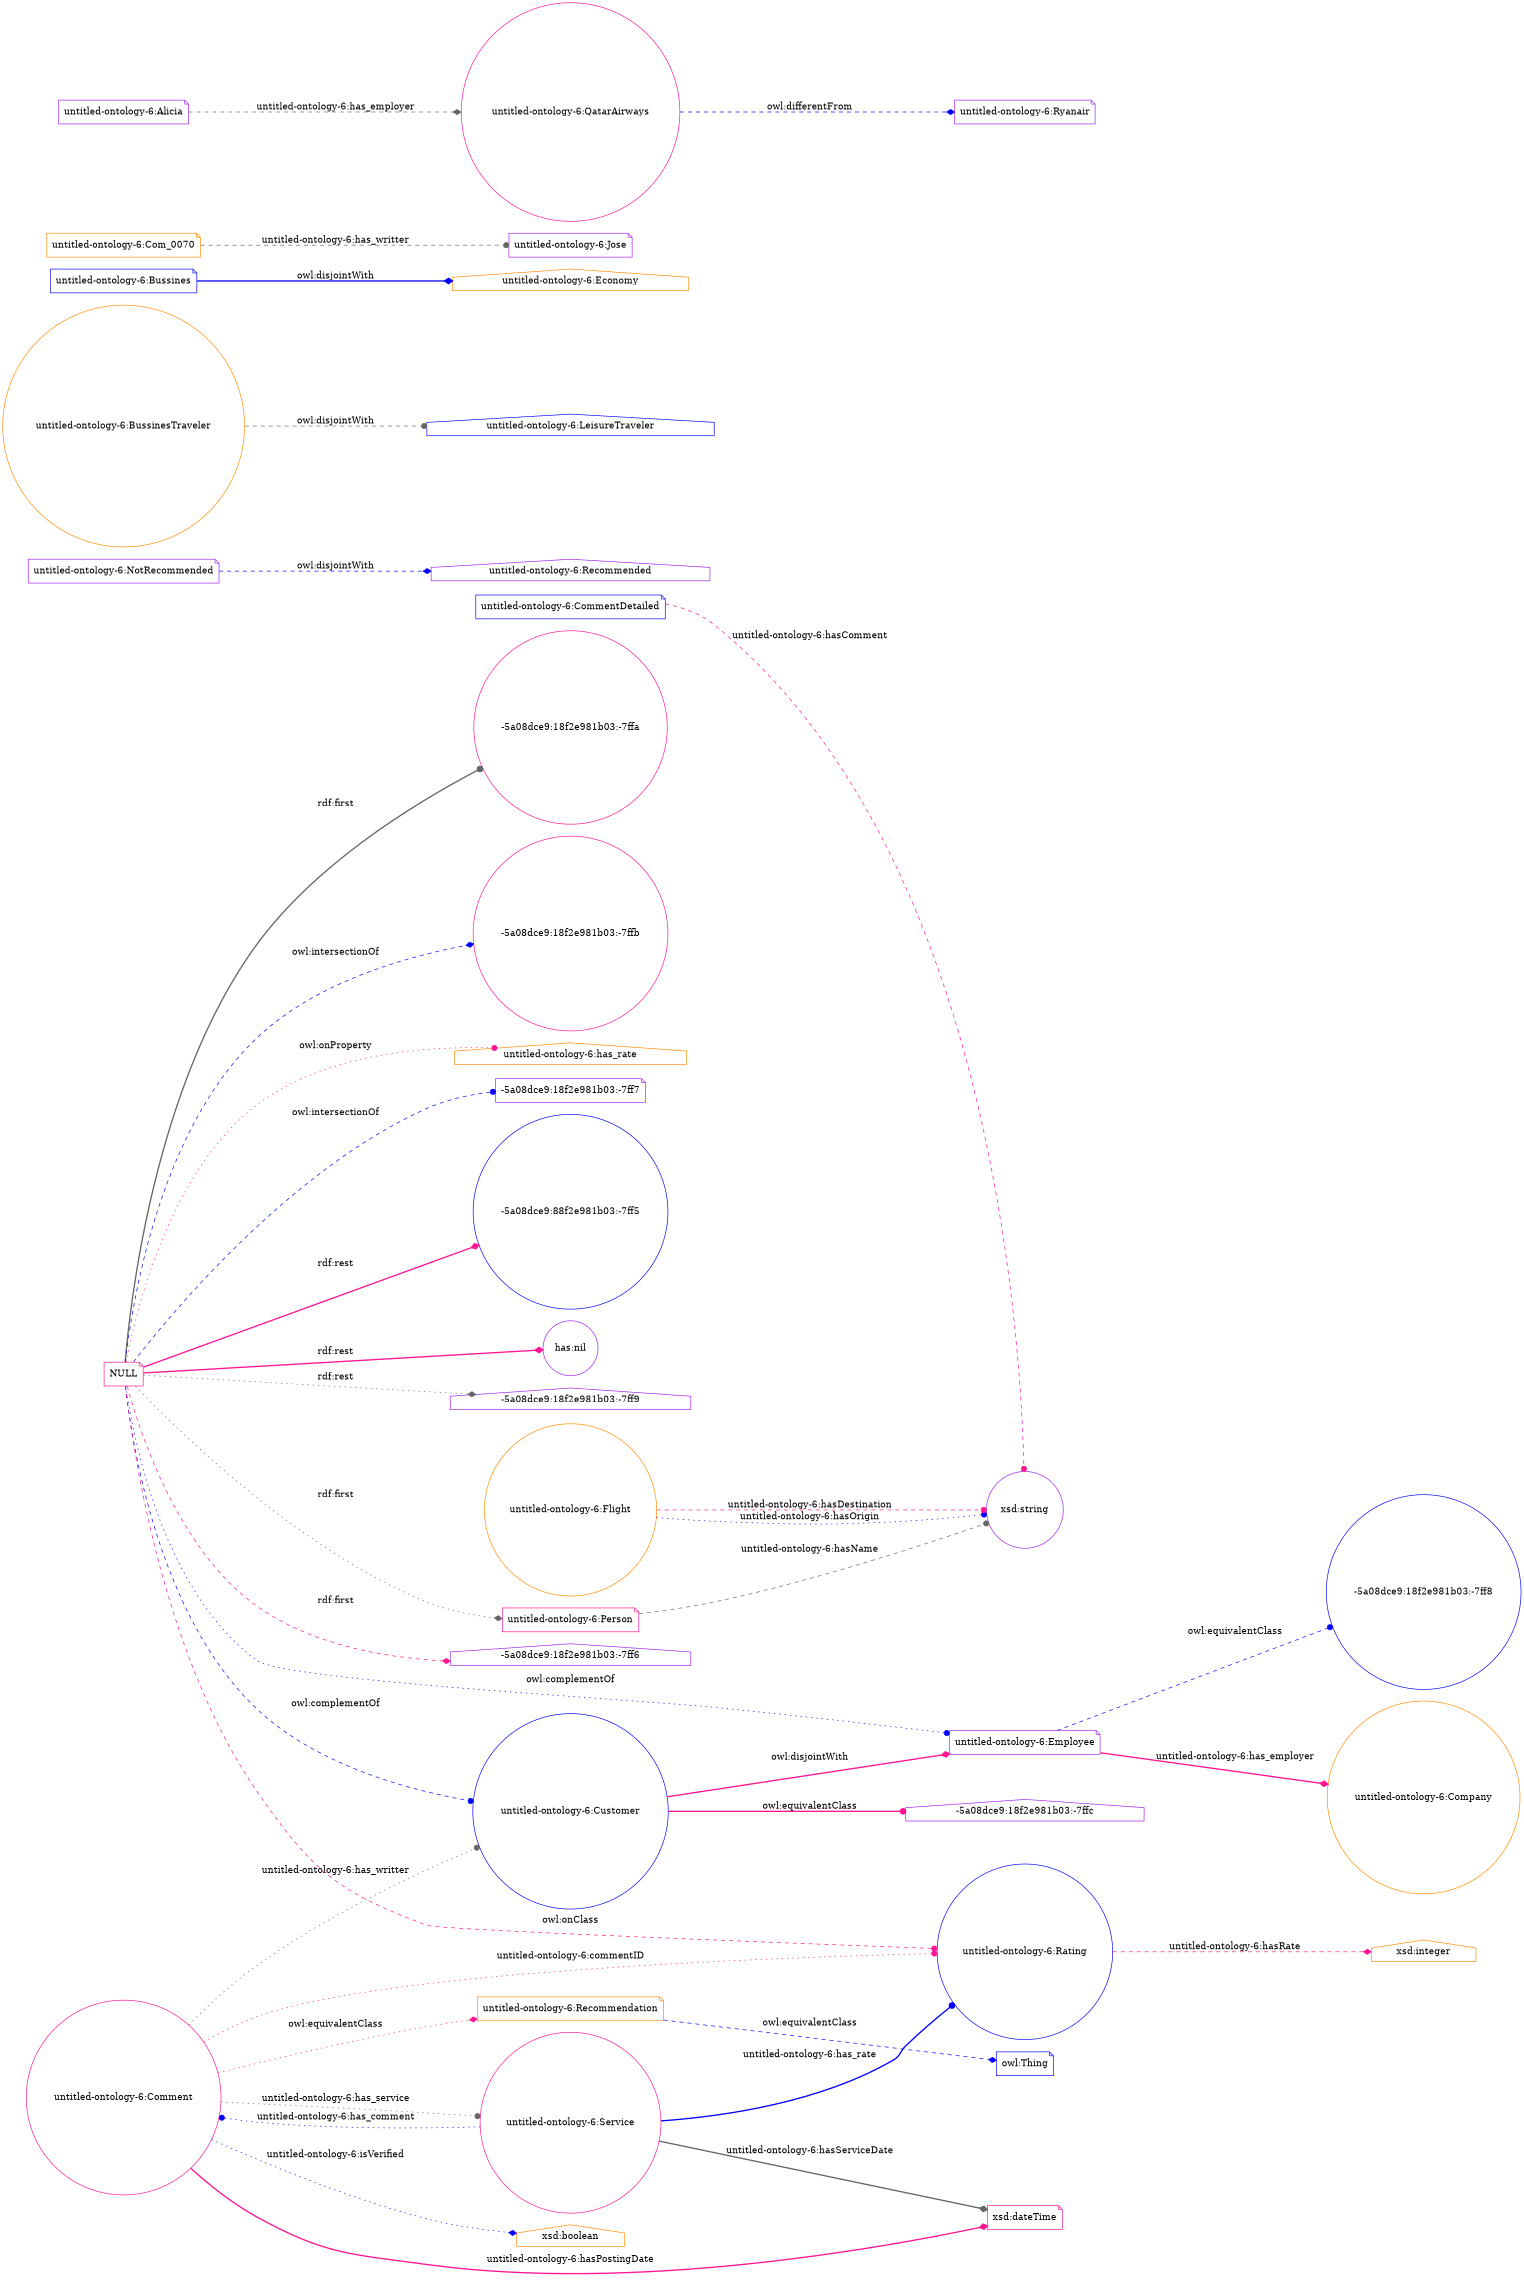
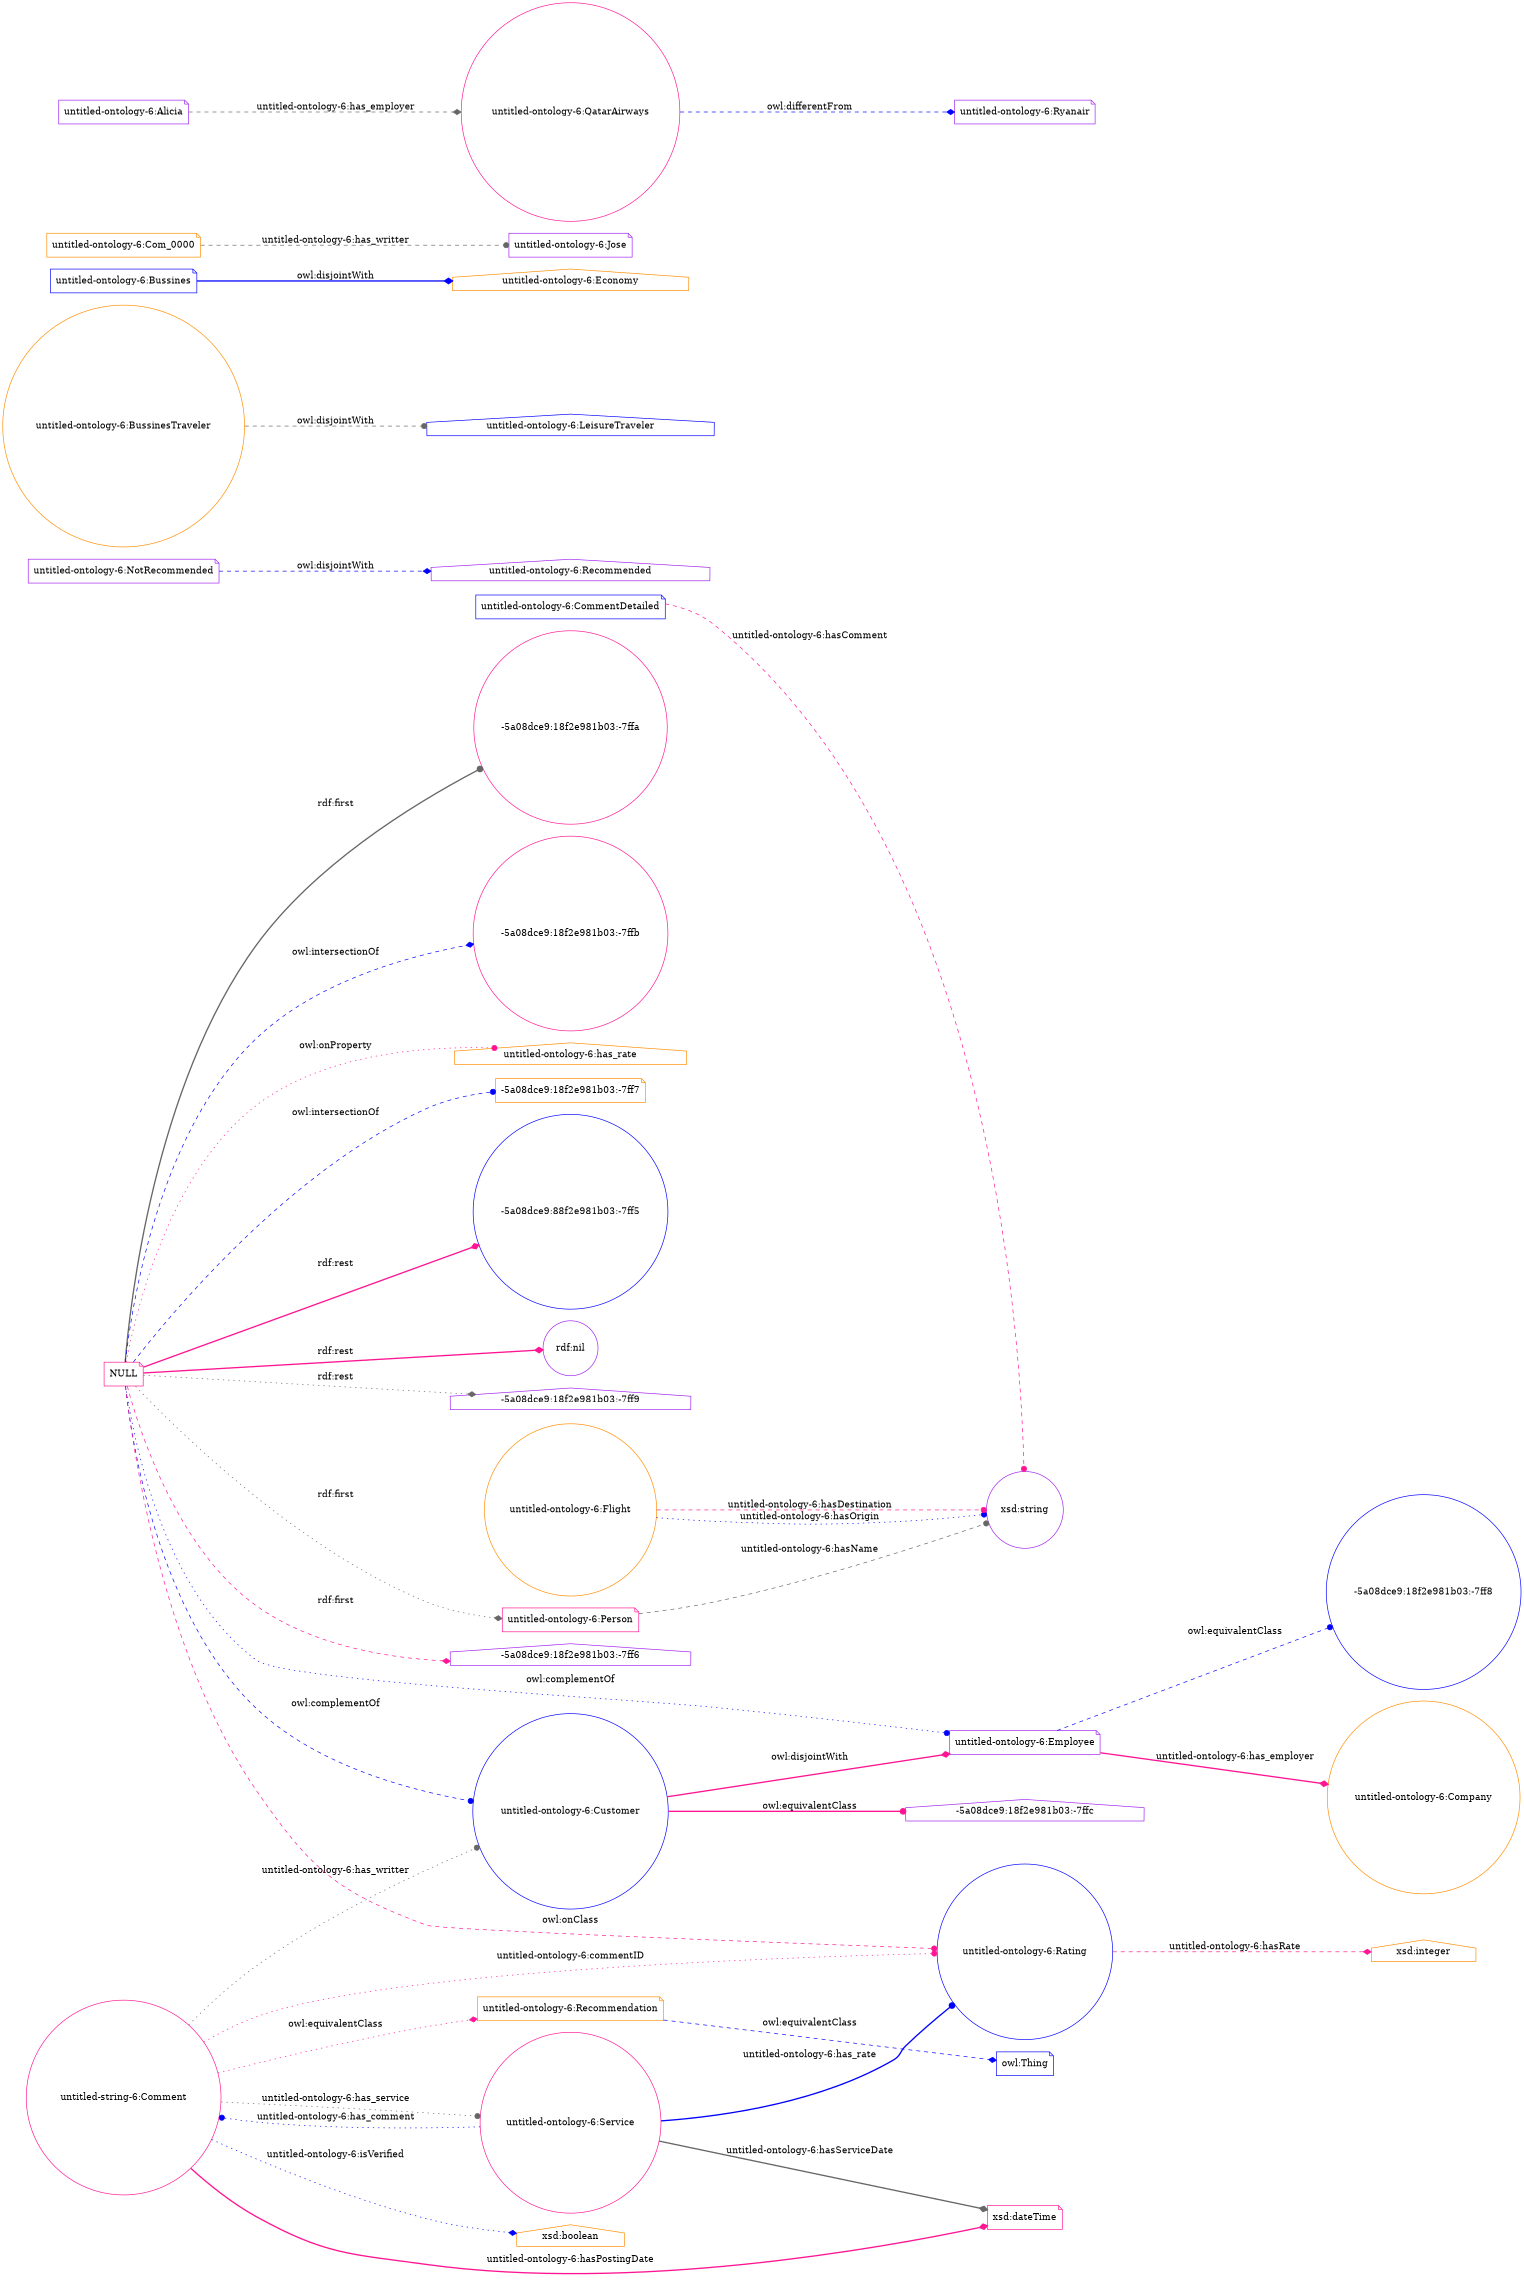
node "untitled-ontology-6:Com_0070": label "untitled-ontology-6:Com_0070" -> "untitled-ontology-6:Com_0000"
node "-5a08dce9:18f2e981b03:-7ff7": color purple -> darkorange
node "has:nil": label "has:nil" -> "rdf:nil"
node "untitled-ontology-6:Comment": label "untitled-ontology-6:Comment" -> "untitled-string-6:Comment"
